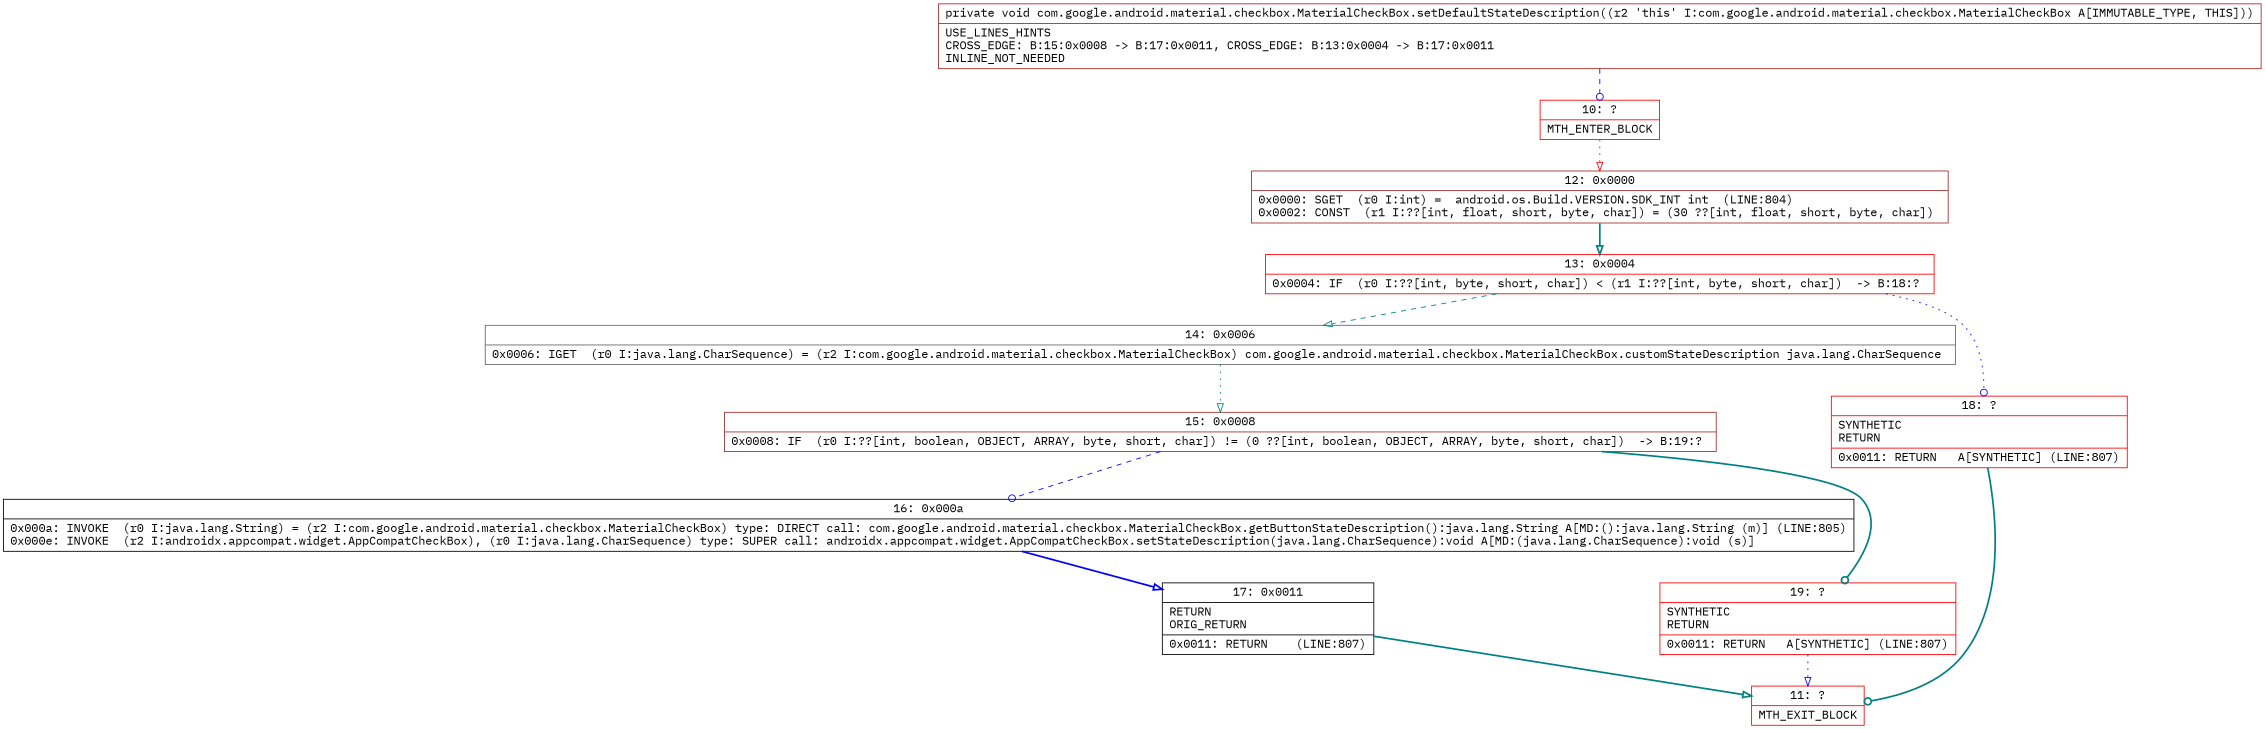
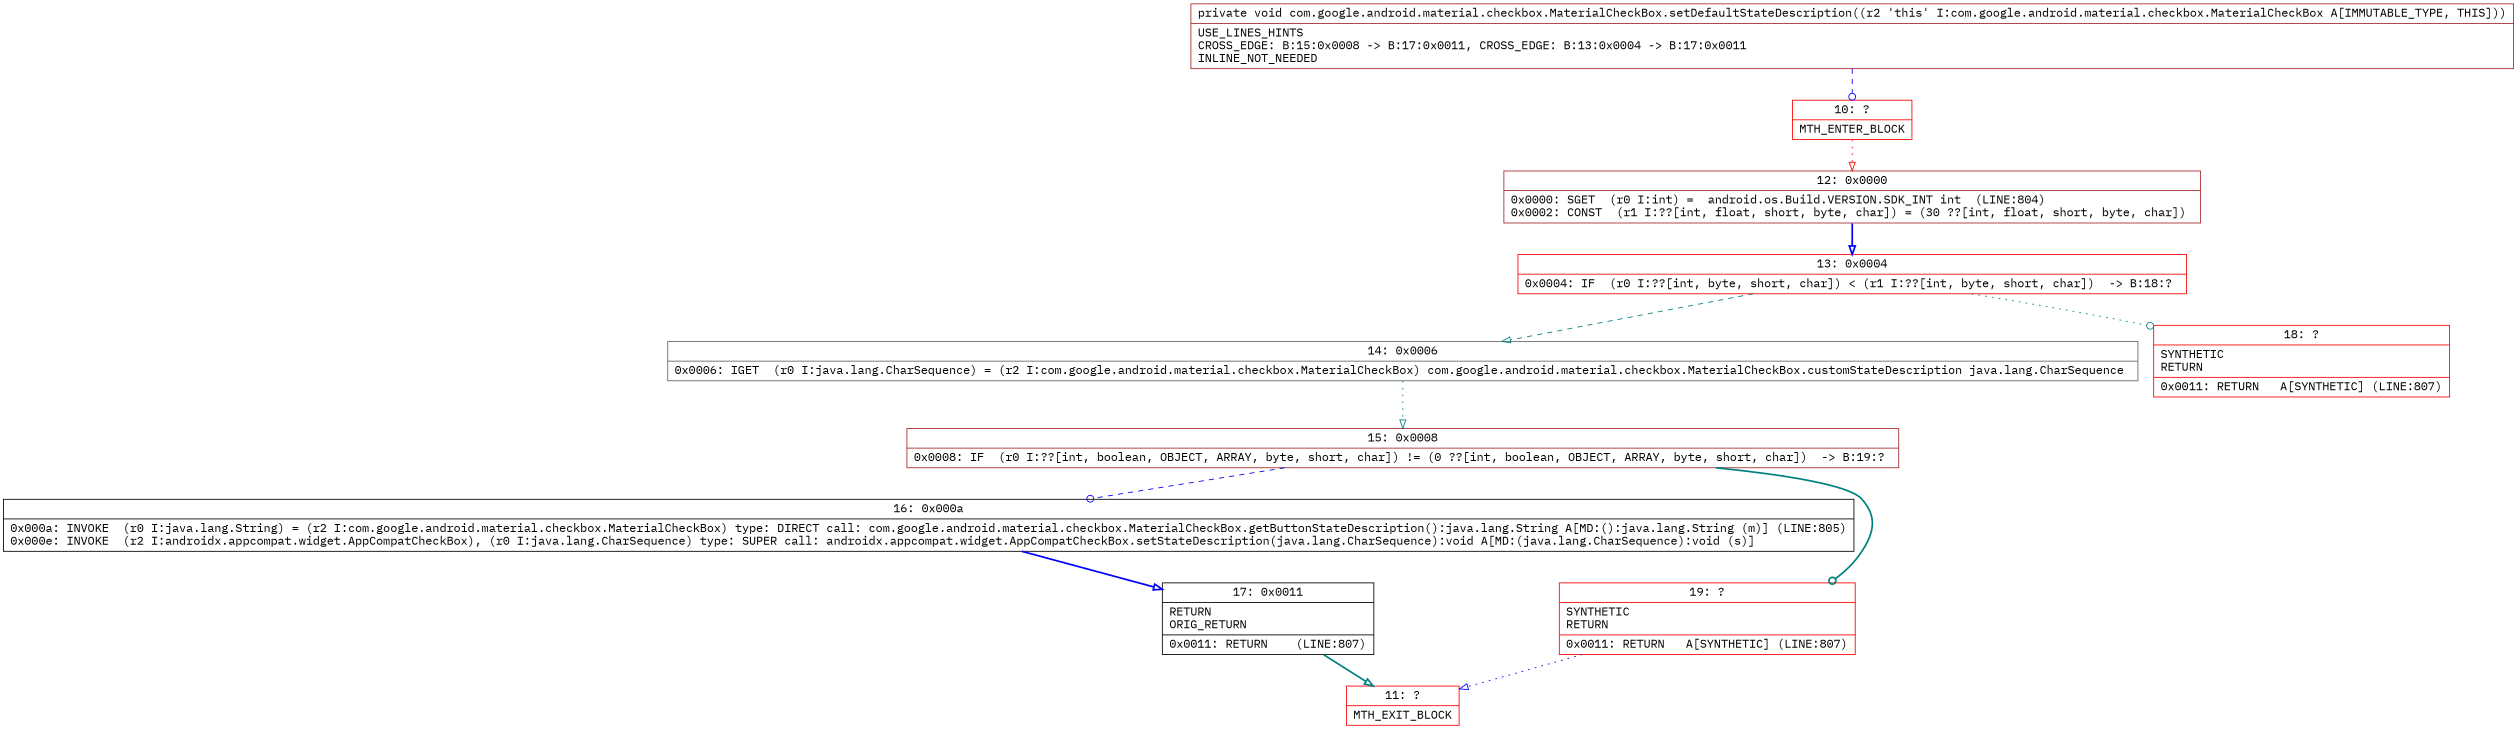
edge "12: 0x0000" -> "13: 0x0004": color teal -> blue
edge "13: 0x0004" -> "18: ?": color blue -> teal
edge "18: ?" -> "11: ?": removed
